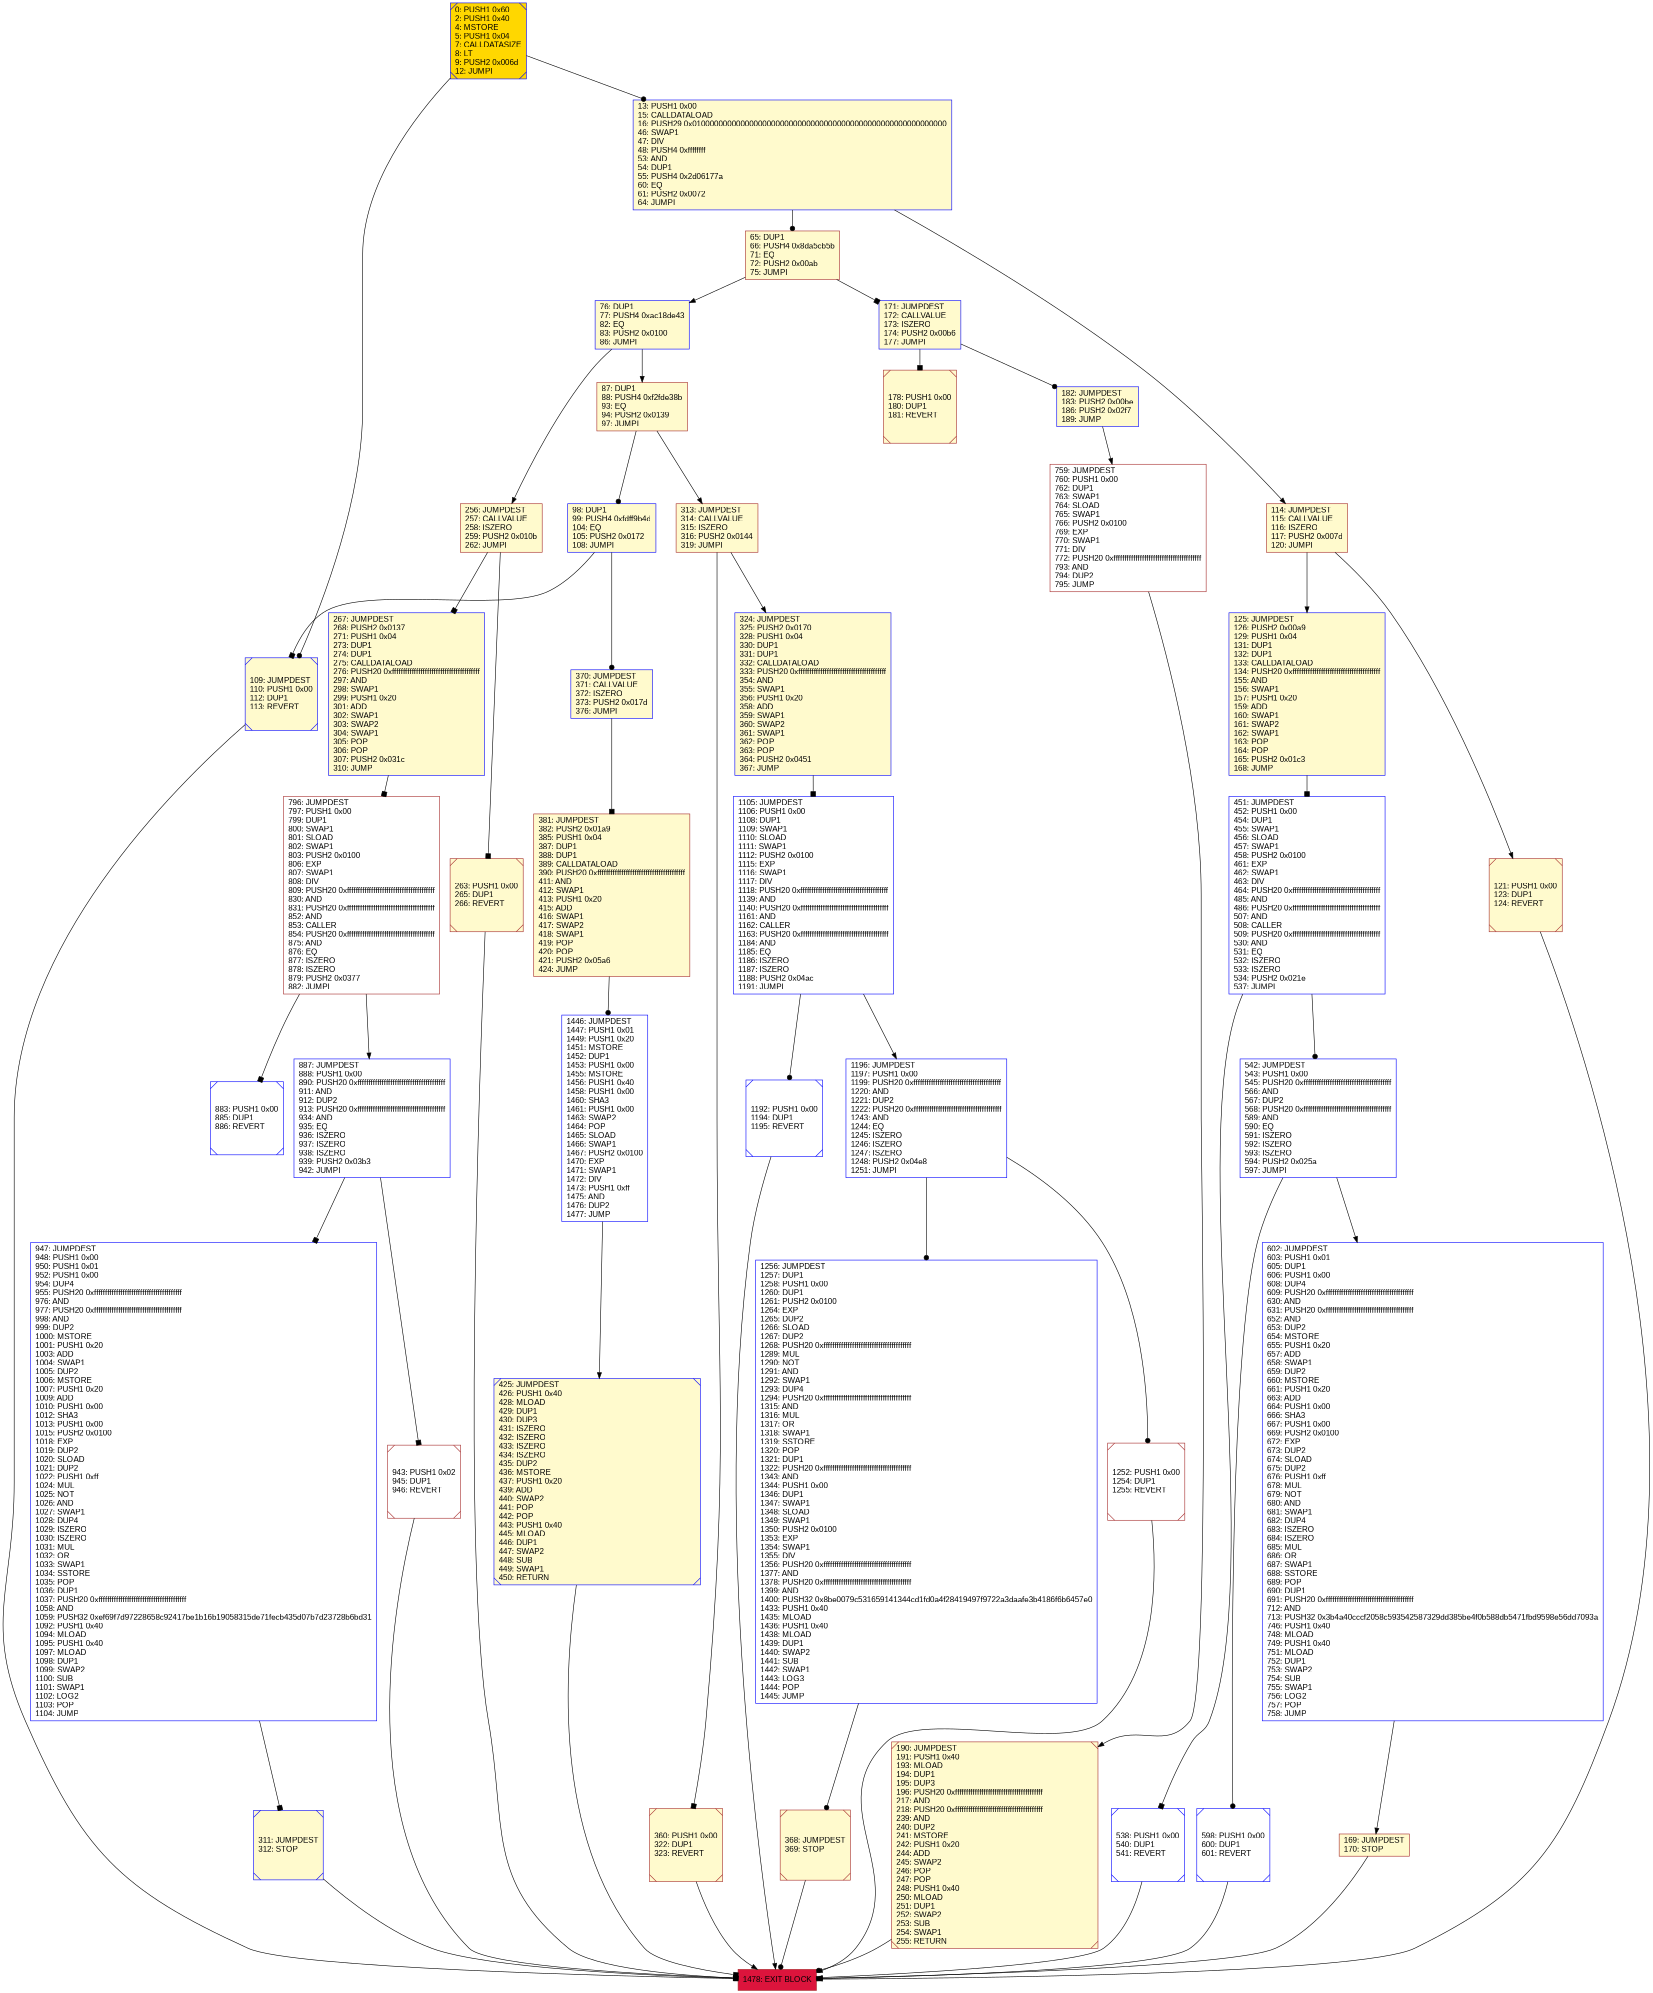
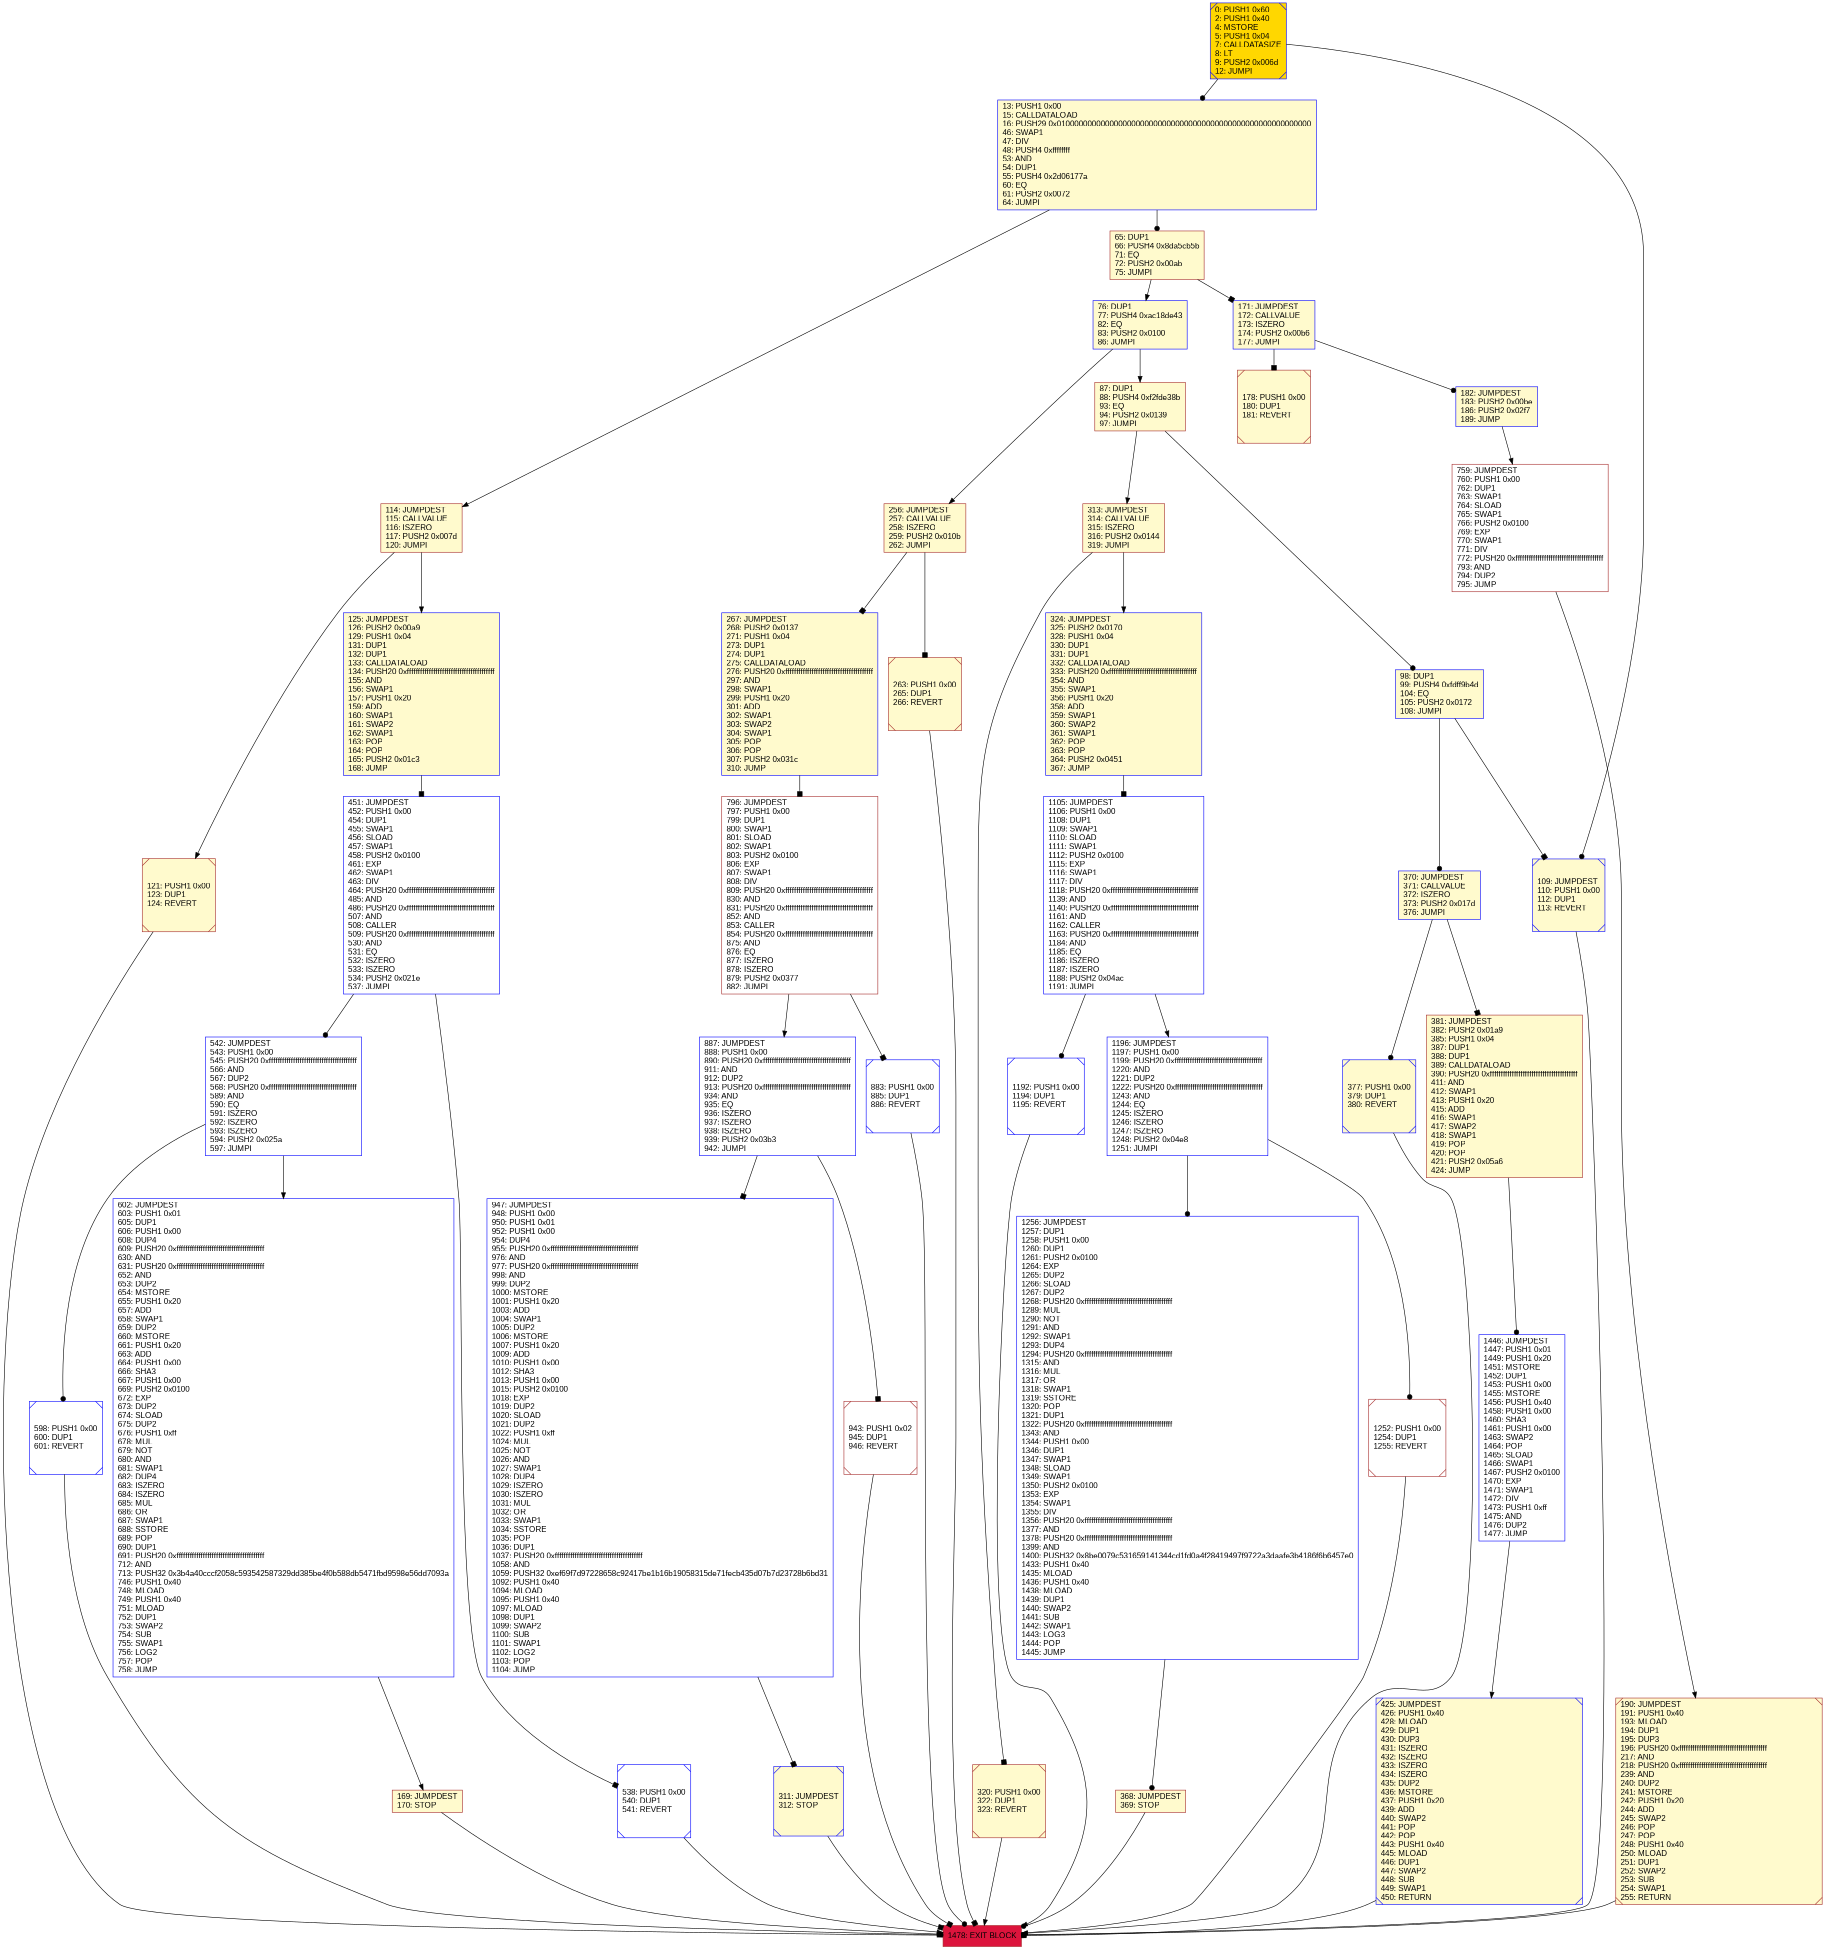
node "377: PUSH1 0x00 379: DUP1 380: REVERT": added
edge "883: PUSH1 0x00 885: DUP1 886: REVERT" -> "1478: EXIT BLOCK": added
node "360: PUSH1 0x00 322: DUP1 323: REVERT": label "360: PUSH1 0x00 322: DUP1 323: REVERT" -> "320: PUSH1 0x00 322: DUP1 323: REVERT"
node "368: JUMPDEST 369: STOP": shape Msquare -> box
